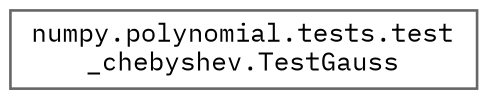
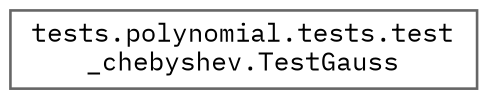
node "numpy.polynomial.tests.test _chebyshev.TestGauss": label "numpy.polynomial.tests.test _chebyshev.TestGauss" -> "tests.polynomial.tests.test _chebyshev.TestGauss"
